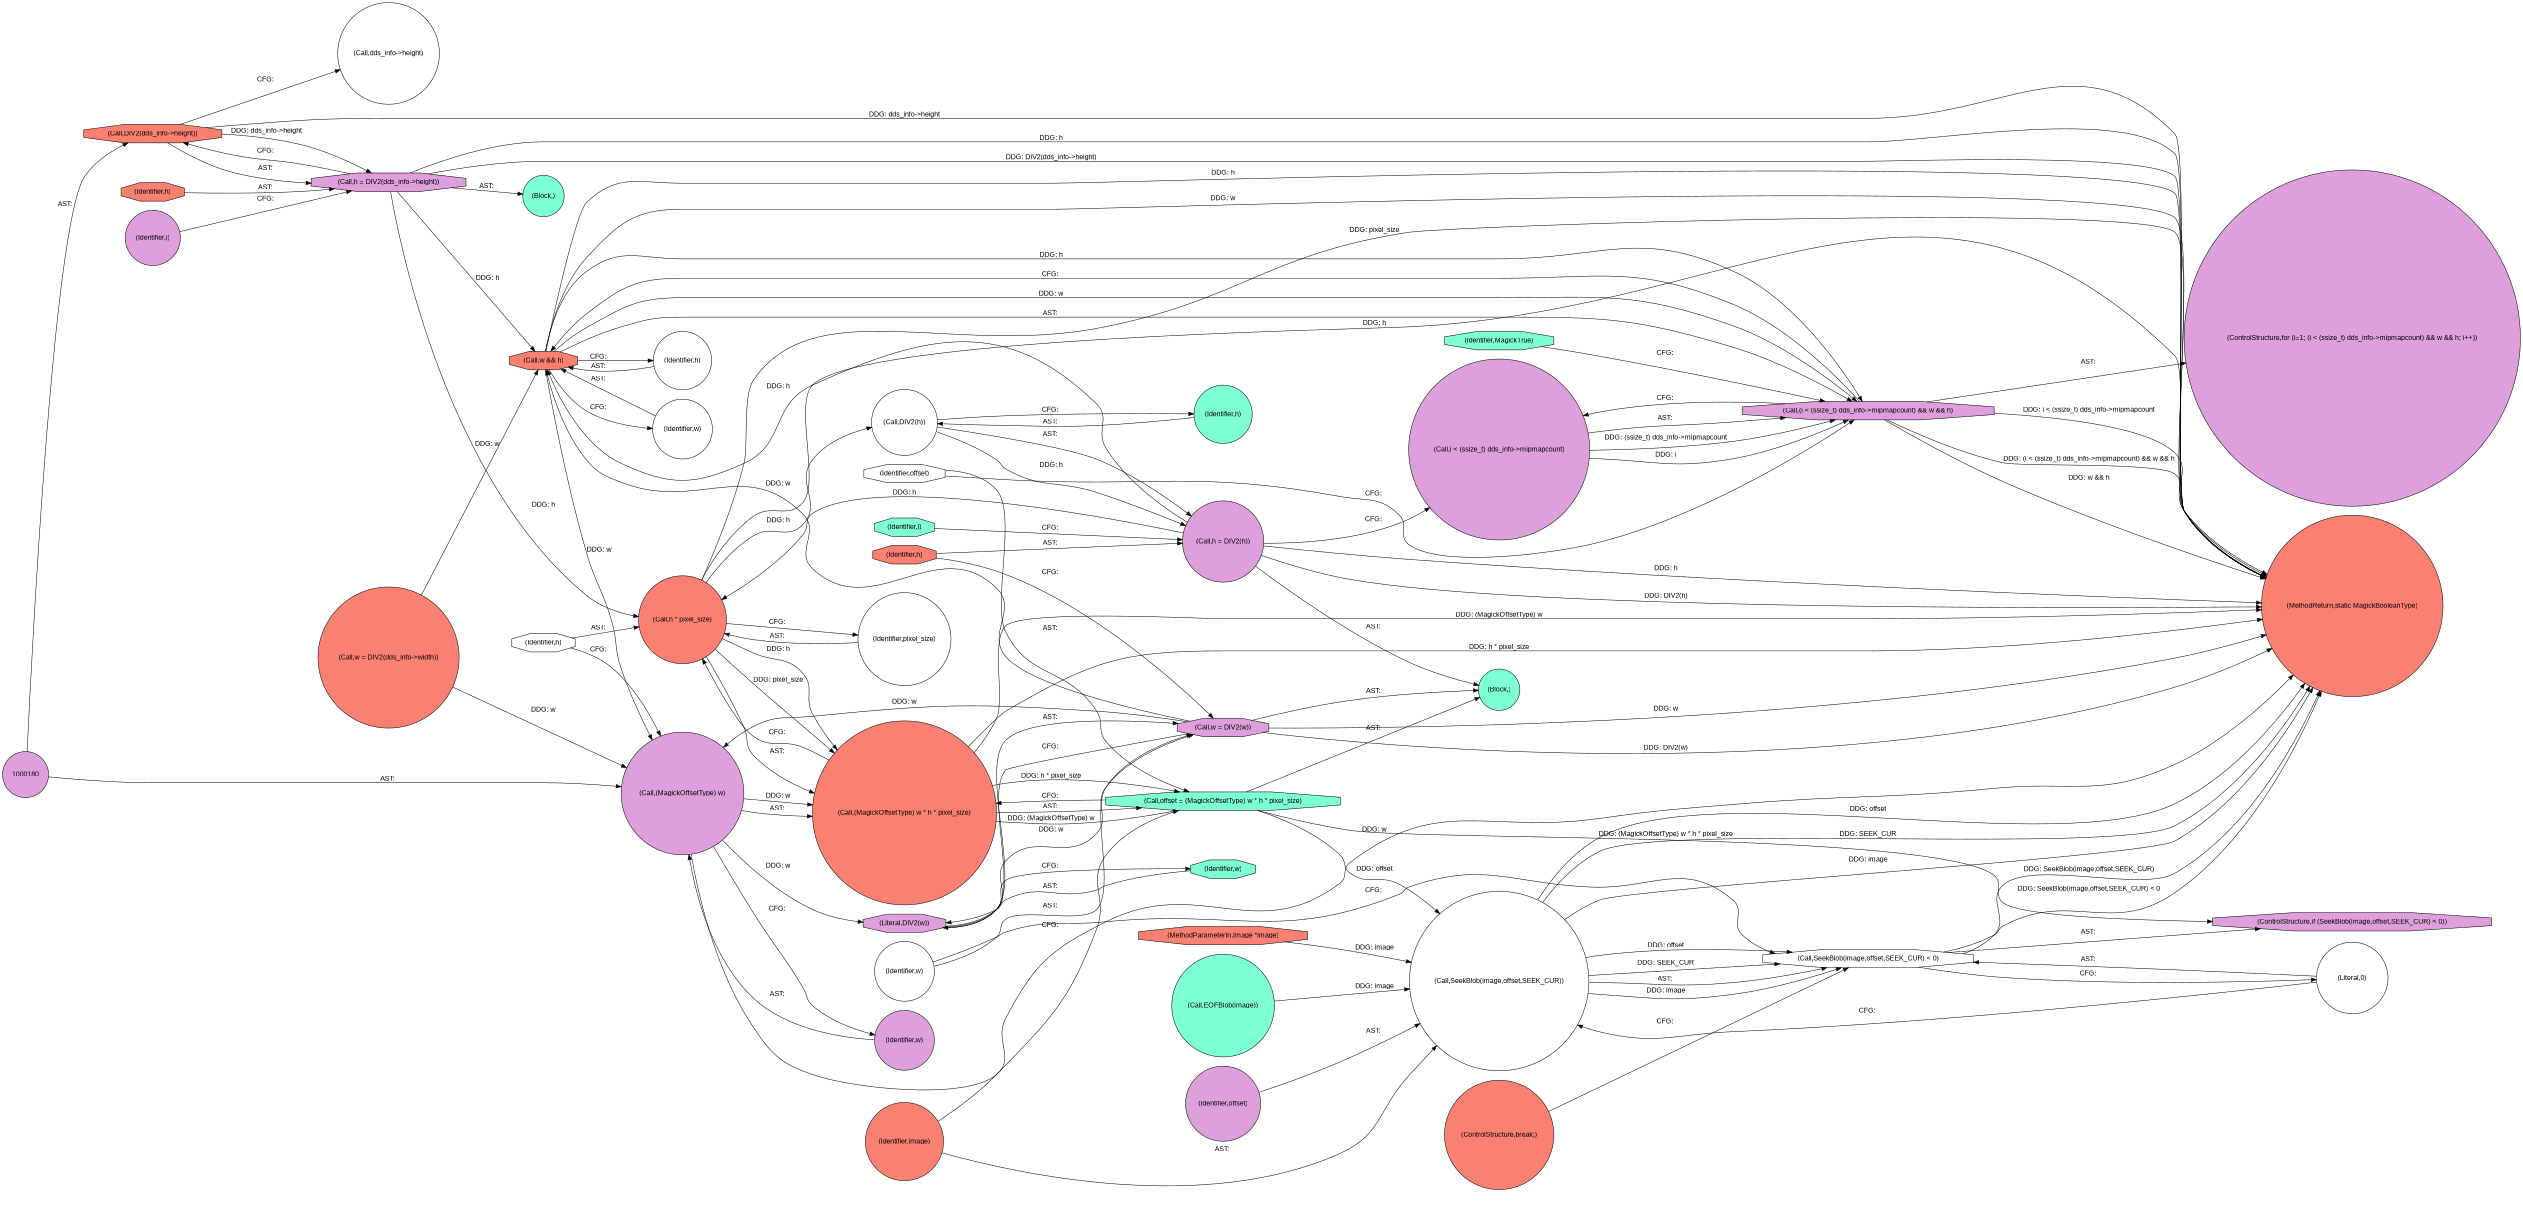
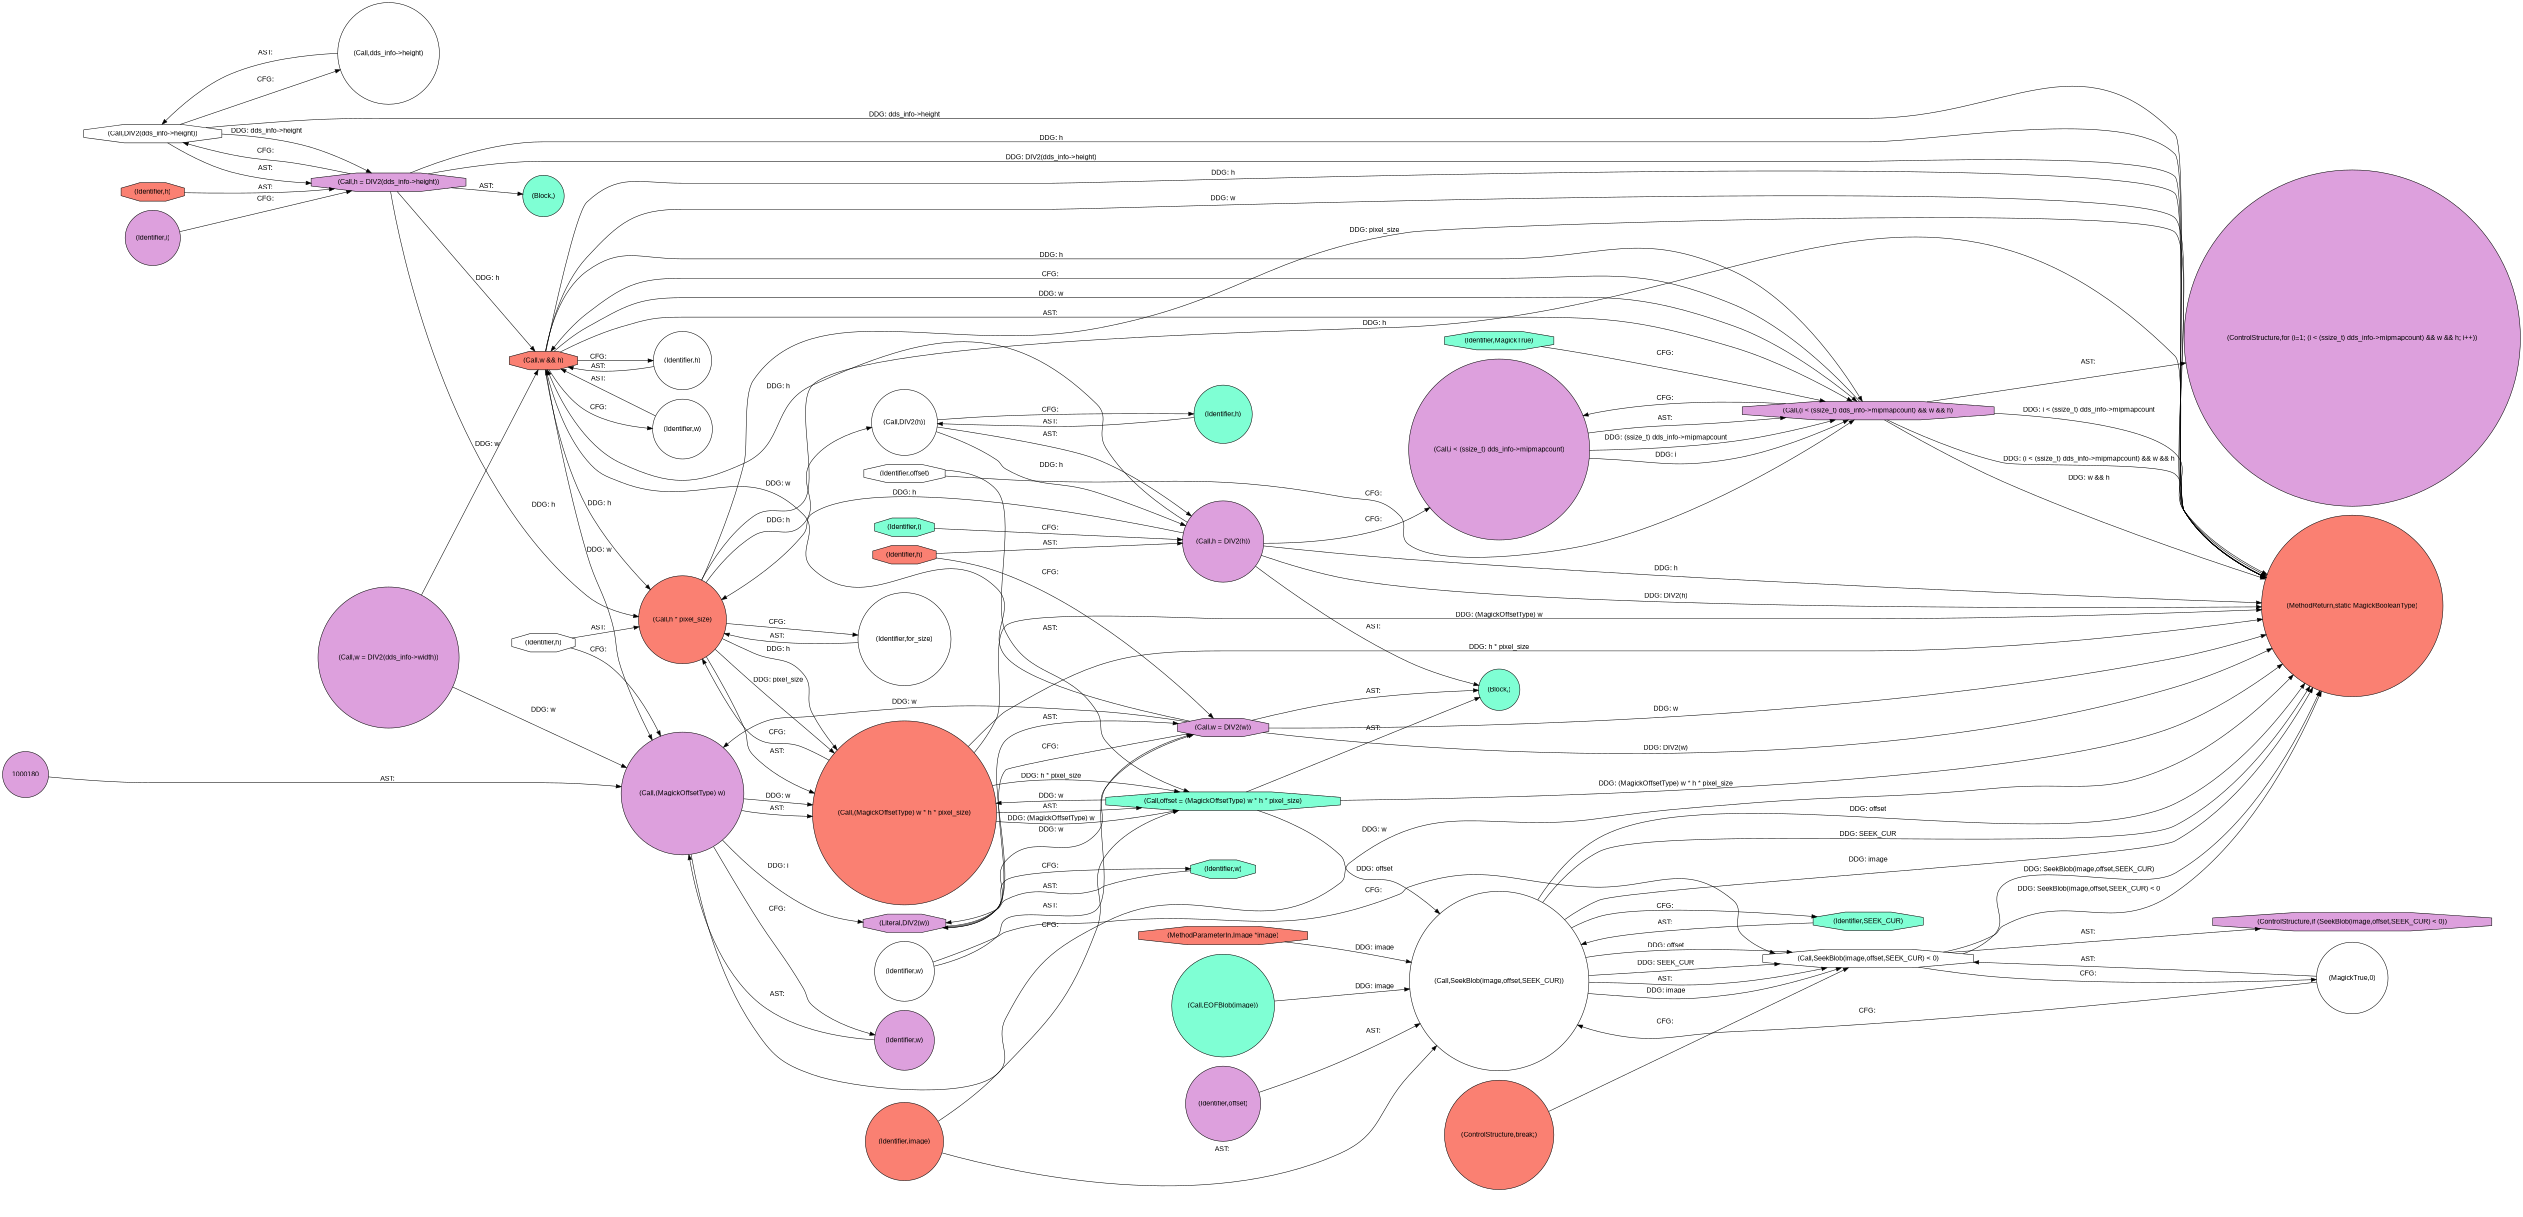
node "(Call,DIV2(dds_info->height))": fillcolor salmon -> white
edge "1000180" -> "(Call,DIV2(dds_info->height))": now "(Call,dds_info->height)" -> "(Call,DIV2(dds_info->height))"
edge "(Call,w && h)" -> "(Call,h * pixel_size)": added, label "DDG: h"
node "(Identifier,pixel_size)": label "(Identifier,pixel_size)" -> "(Identifier,for_size)"
node "(Call,w = DIV2(dds_info->width))": fillcolor salmon -> plum
edge "(Call,offset = (MagickOffsetType) w * h * pixel_size)" -> "(Call,(MagickOffsetType) w * h * pixel_size)": label "CFG: " -> "DDG: w"
edge "(Call,offset = (MagickOffsetType) w * h * pixel_size)" -> "(ControlStructure,if (SeekBlob(image,offset,SEEK_CUR) < 0))": now "(Call,offset = (MagickOffsetType) w * h * pixel_size)" -> "(MethodReturn,static MagickBooleanType)"
edge "(Call,(MagickOffsetType) w)" -> "(Literal,DIV2(w))": label "DDG: w" -> "DDG: i"
node "(Identifier,SEEK_CUR)": added
node "(Literal,0)": label "(Literal,0)" -> "(MagickTrue,0)"
